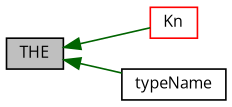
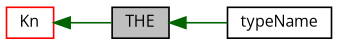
edge "Kn" -> "THE": reversed
